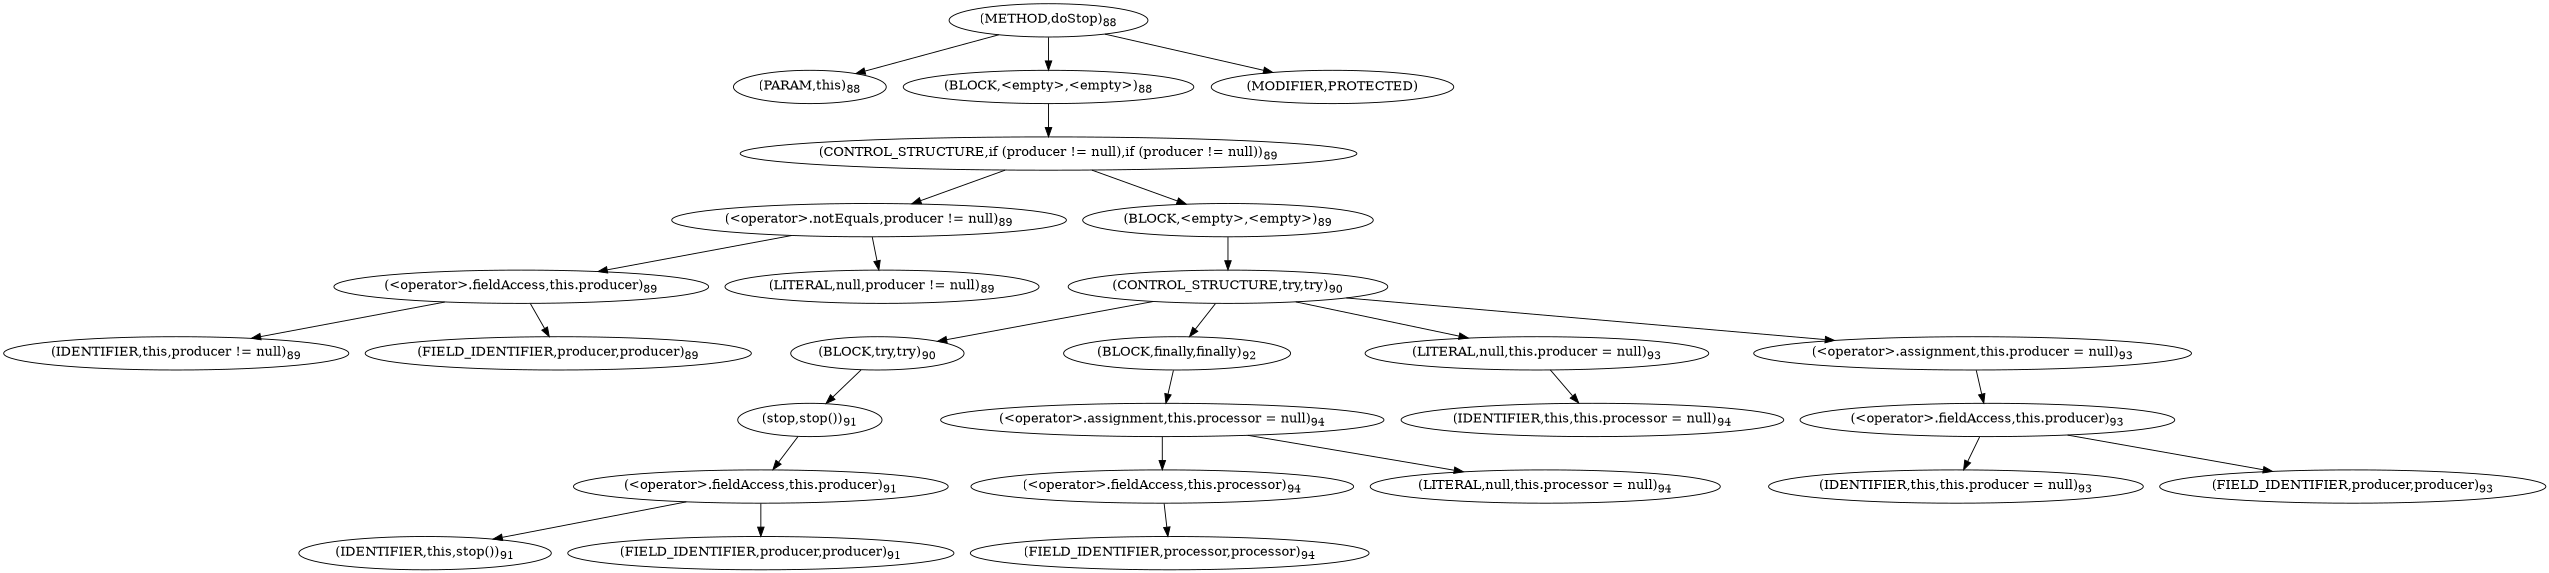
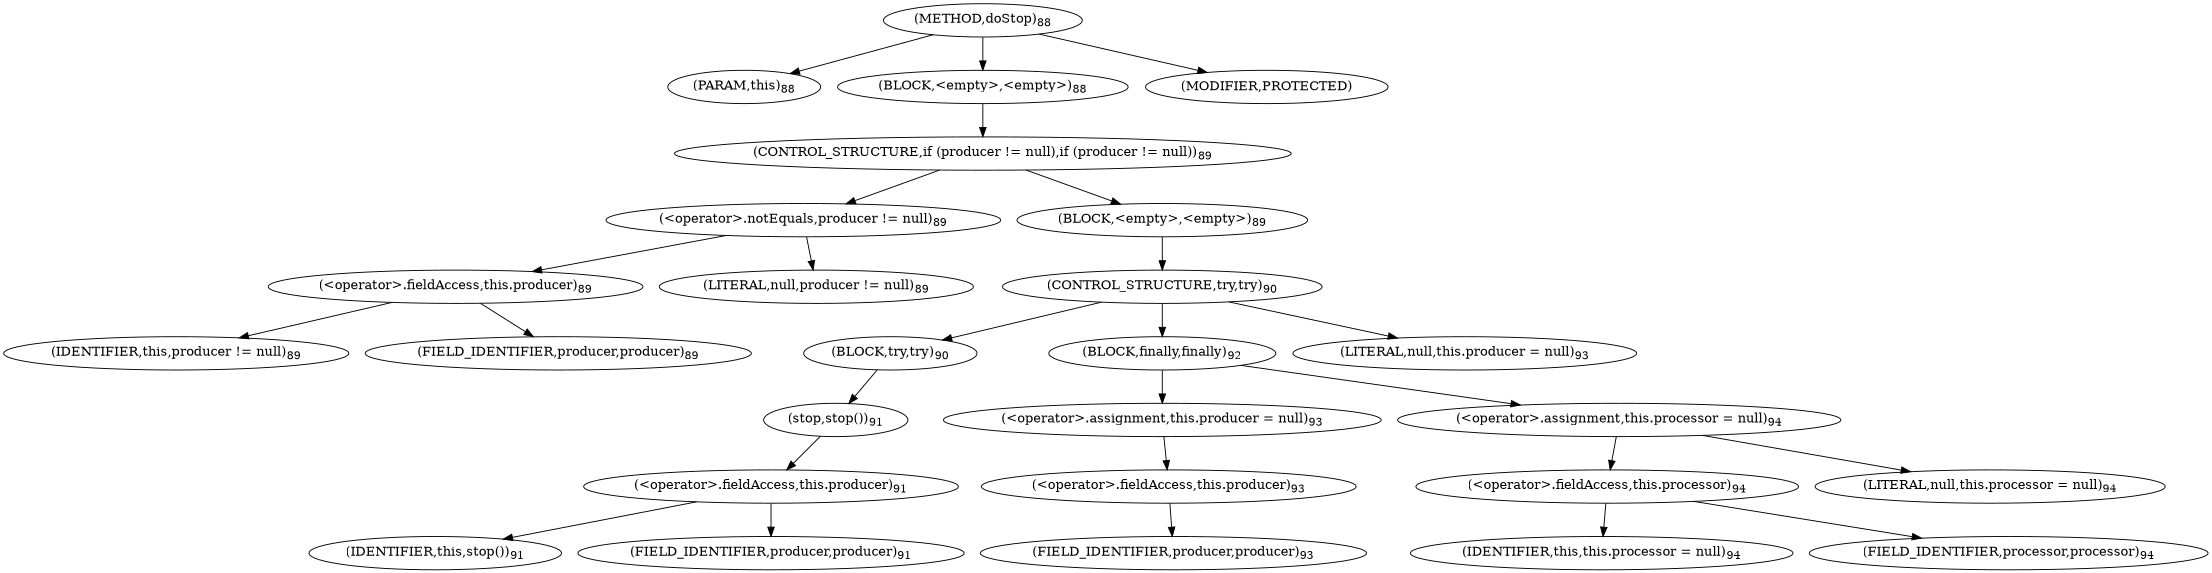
edge "(CONTROL_STRUCTURE,try,try)" -> "(<operator>.assignment,this.producer = null)": now "(BLOCK,finally,finally)" -> "(<operator>.assignment,this.producer = null)"
edge "(LITERAL,null,this.producer = null)" -> "(IDENTIFIER,this,this.processor = null)": now "(<operator>.fieldAccess,this.processor)" -> "(IDENTIFIER,this,this.processor = null)"
node "(IDENTIFIER,this,this.producer = null)": removed
